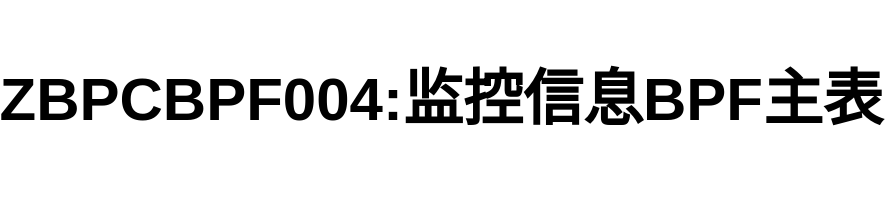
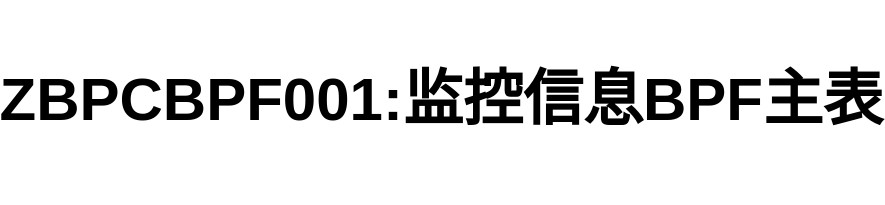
node "ZBPCBPF004:监控信息BPF主表": label "ZBPCBPF004:监控信息BPF主表" -> "ZBPCBPF001:监控信息BPF主表"
